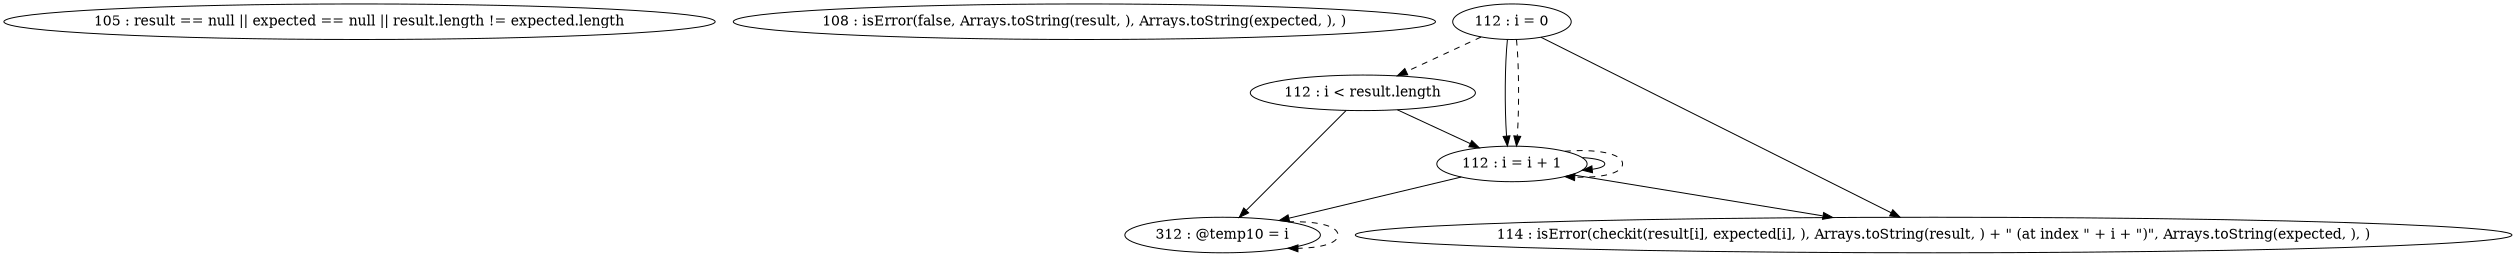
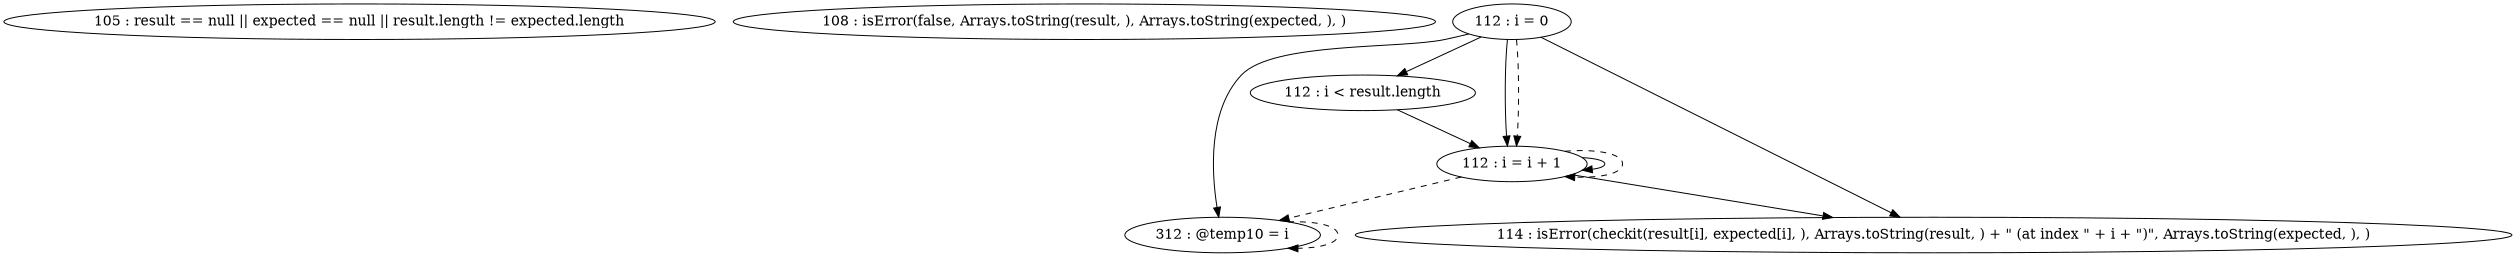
edge "112 : i = 0" -> "112 : i < result.length": style dashed -> solid
edge "112 : i < result.length" -> "312 : @temp10 = i": now "112 : i = 0" -> "312 : @temp10 = i"
edge "112 : i = i + 1" -> "312 : @temp10 = i": style solid -> dashed
